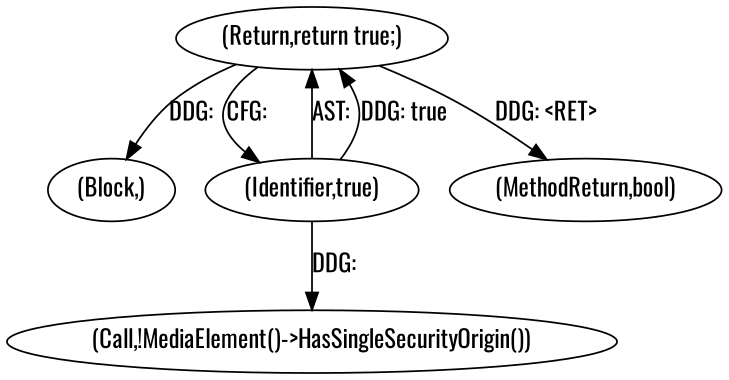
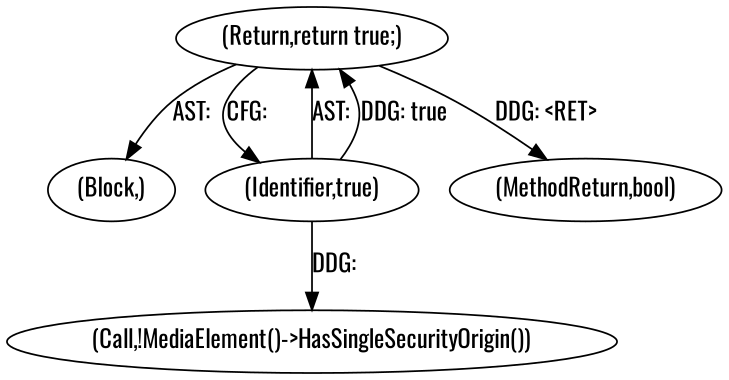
edge "(Return,return true;)" -> "(Block,)": label "DDG: " -> "AST: "
